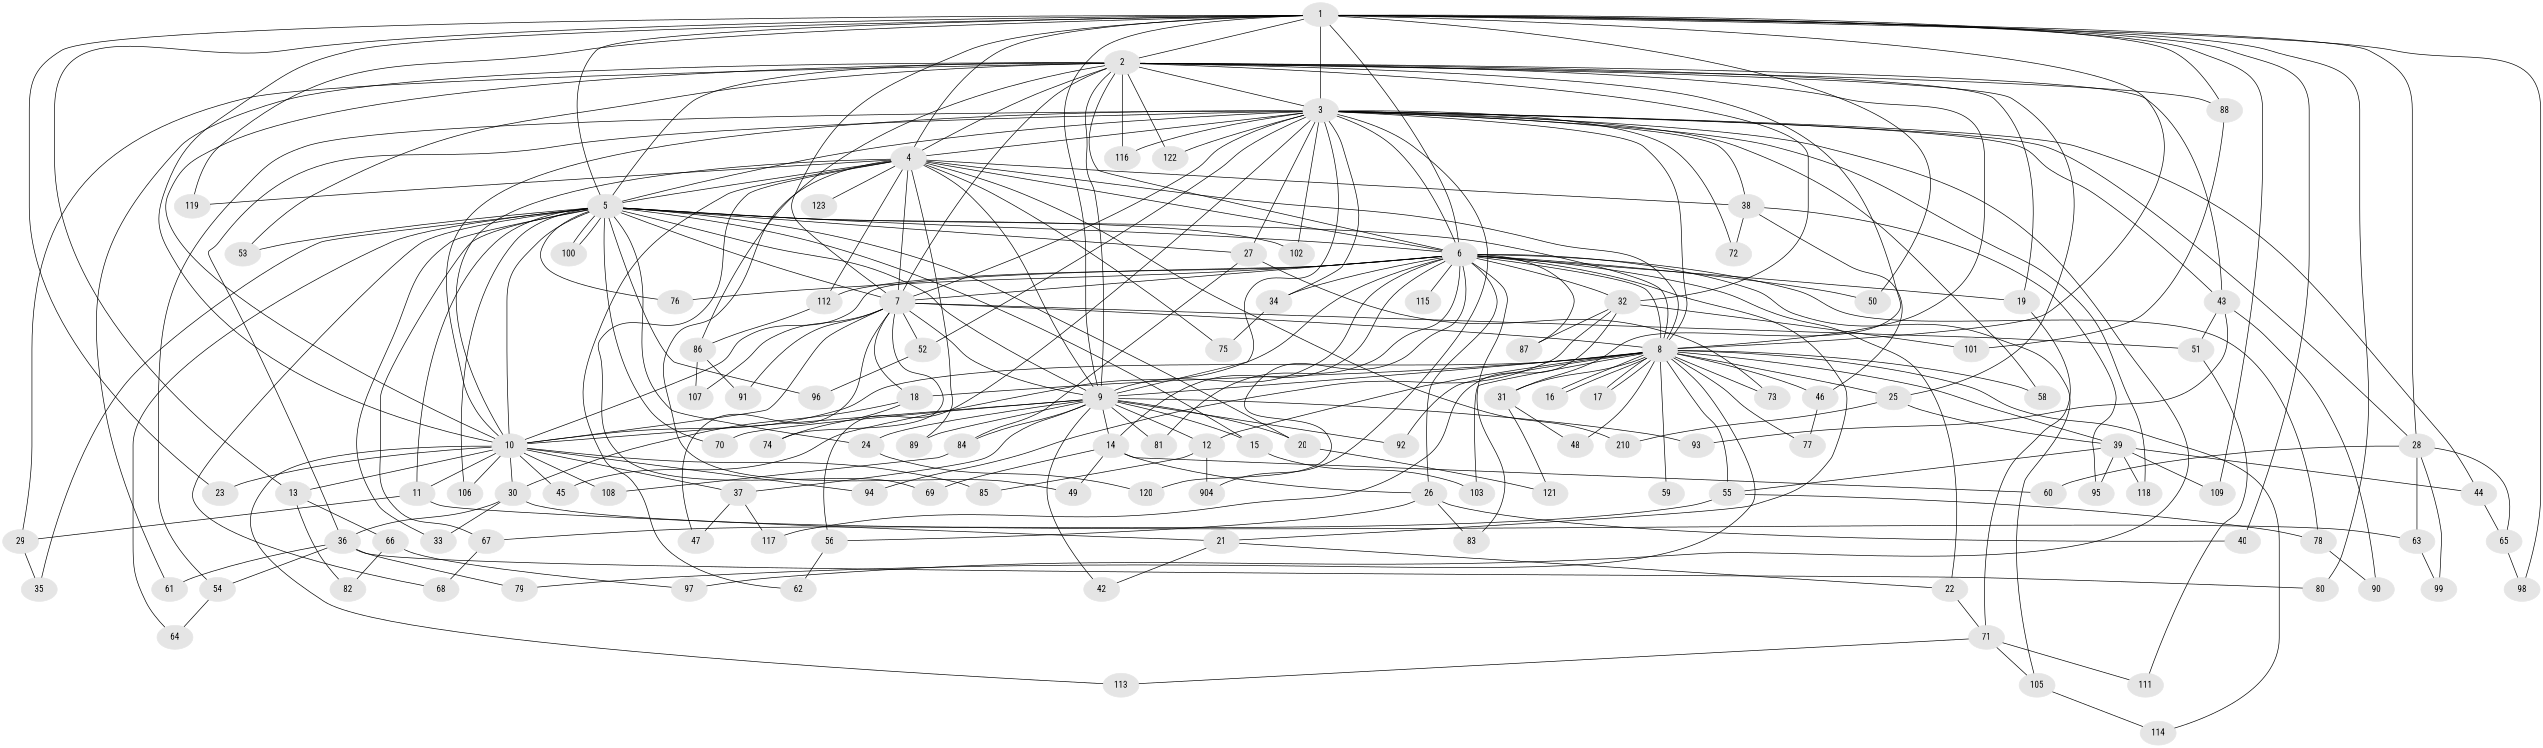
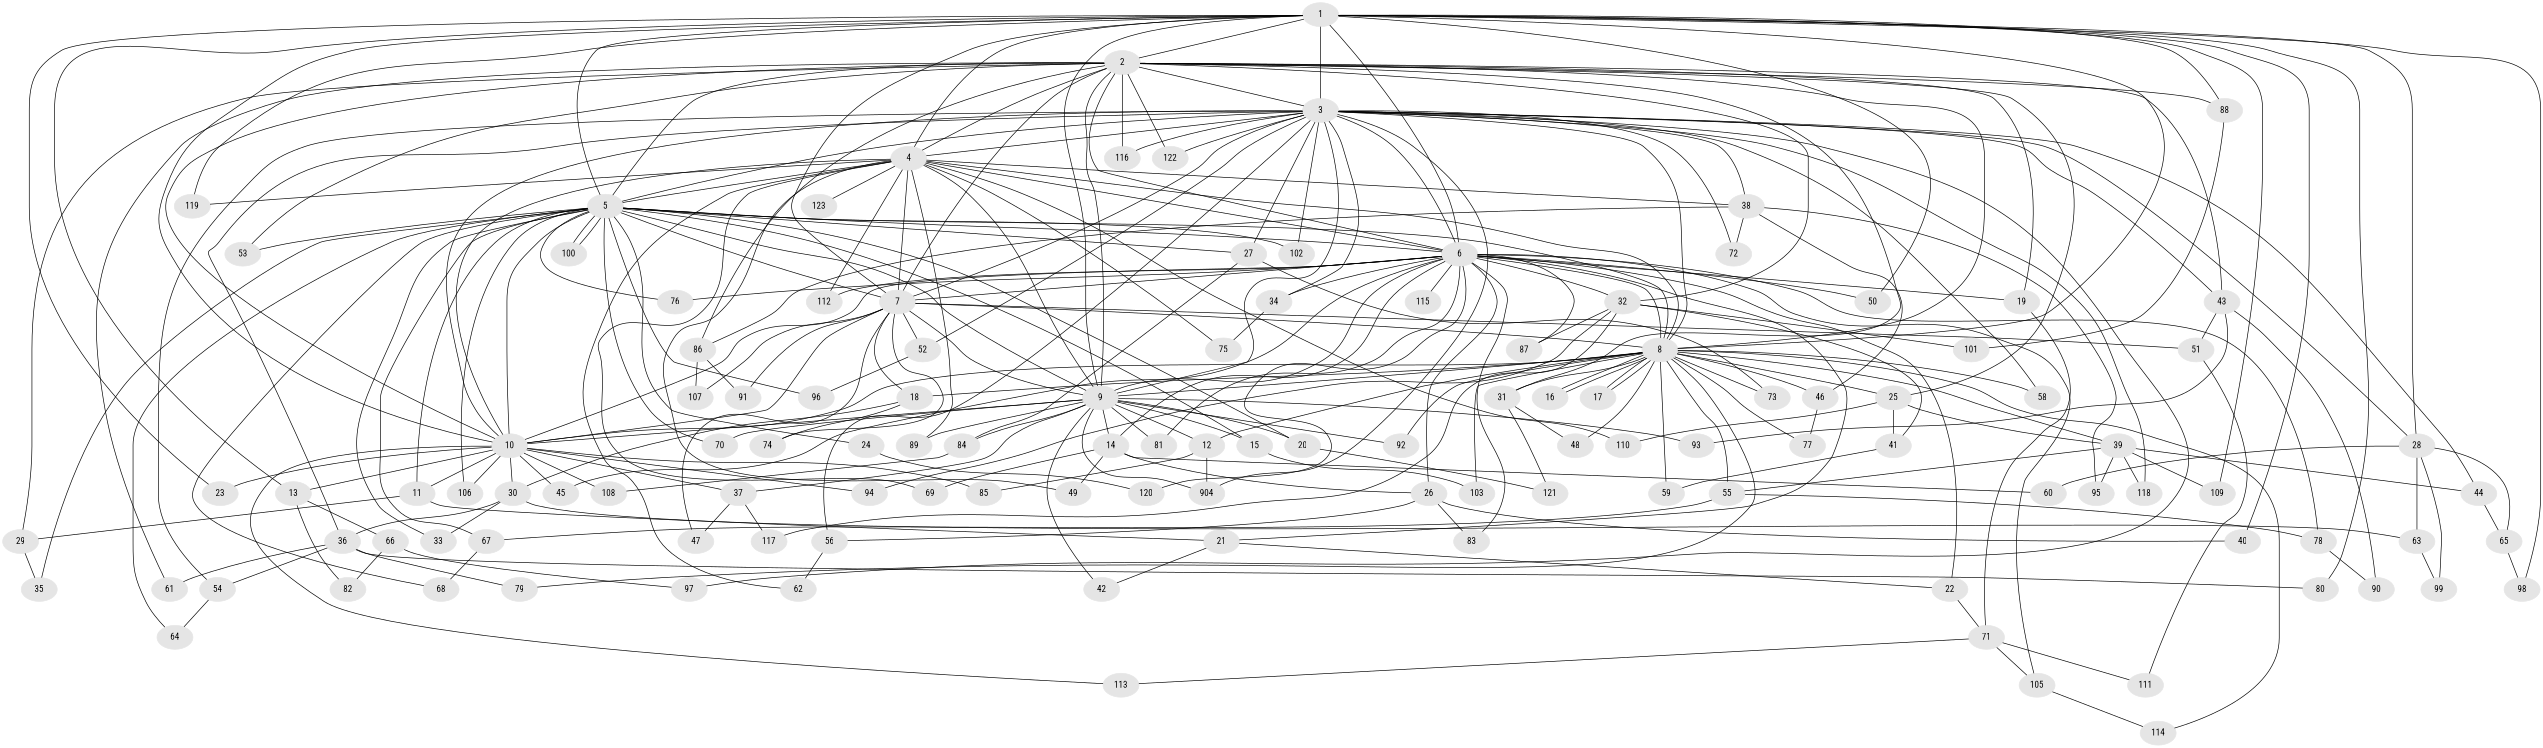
edge "112" -- "86": now "38" -- "86"
edge "9" -- "24": now "9" -- "904"
node "210": label "210" -> "110"
node "41": added
